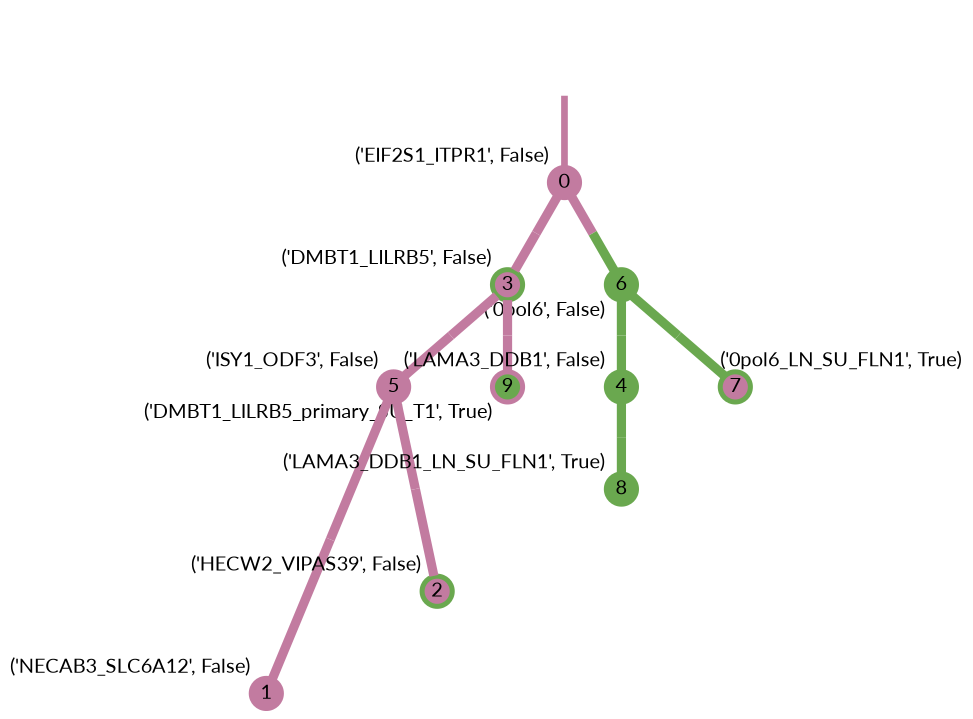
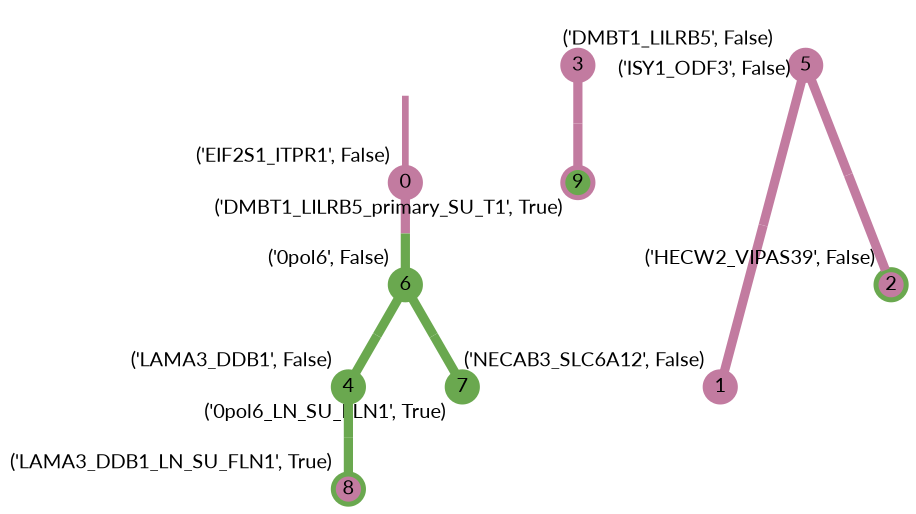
edge "0 ('EIF2S1_ITPR1', False)" -> "3 ('DMBT1_LILRB5', False)": removed
node "3 ('DMBT1_LILRB5', False)": color #6aa84fff -> #c27ba0ff
edge "3 ('DMBT1_LILRB5', False)" -> "5 ('ISY1_ODF3', False)": removed
node "7 ('0pol6_LN_SU_FLN1', True)": fillcolor #c27ba0ff -> #6aa84fff
node "8 ('LAMA3_DDB1_LN_SU_FLN1', True)": fillcolor #6aa84fff -> #c27ba0ff
